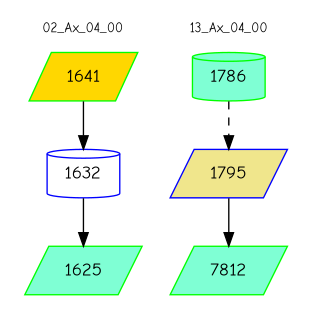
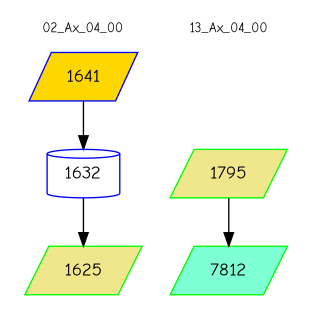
node "1641": color green -> blue
node "1786": removed
node "1795": color blue -> green
node "1625": fillcolor aquamarine -> khaki
